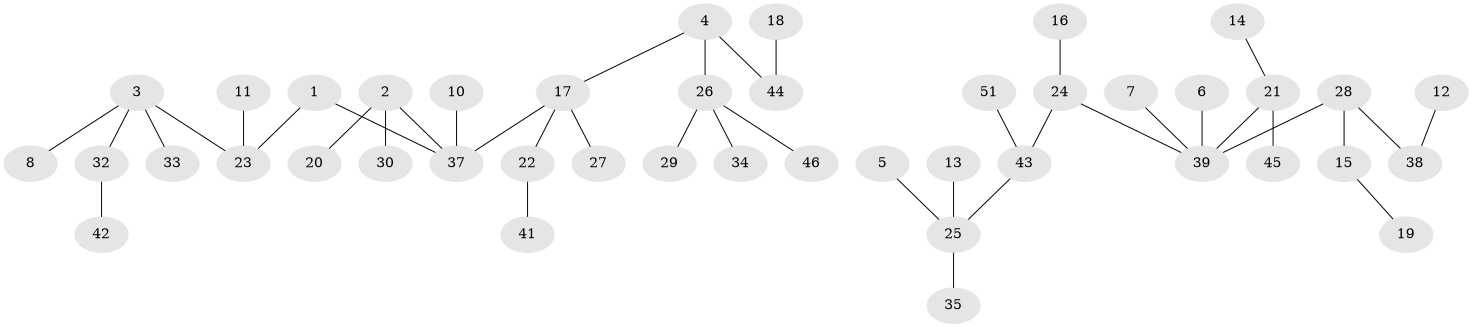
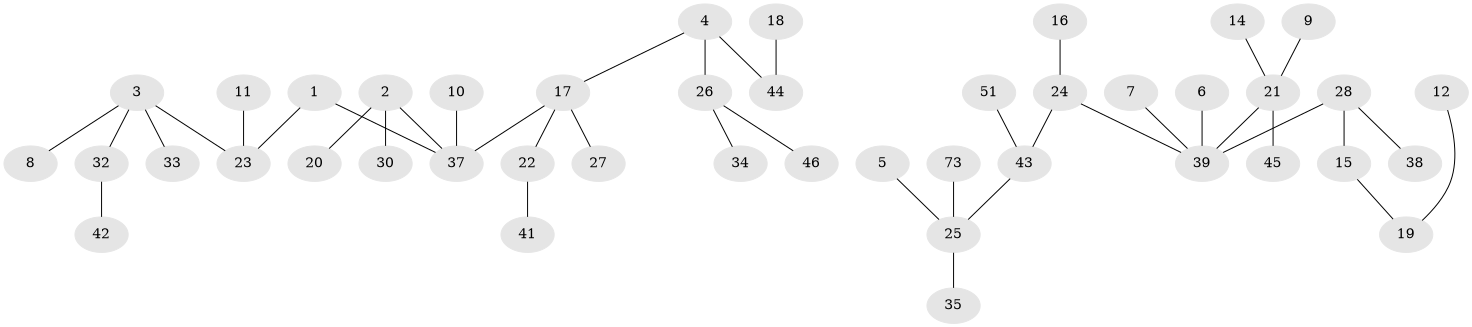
node "9": added
edge "12" -- "38": now "12" -- "19"
node "29": removed
node "13": label "13" -> "73"
